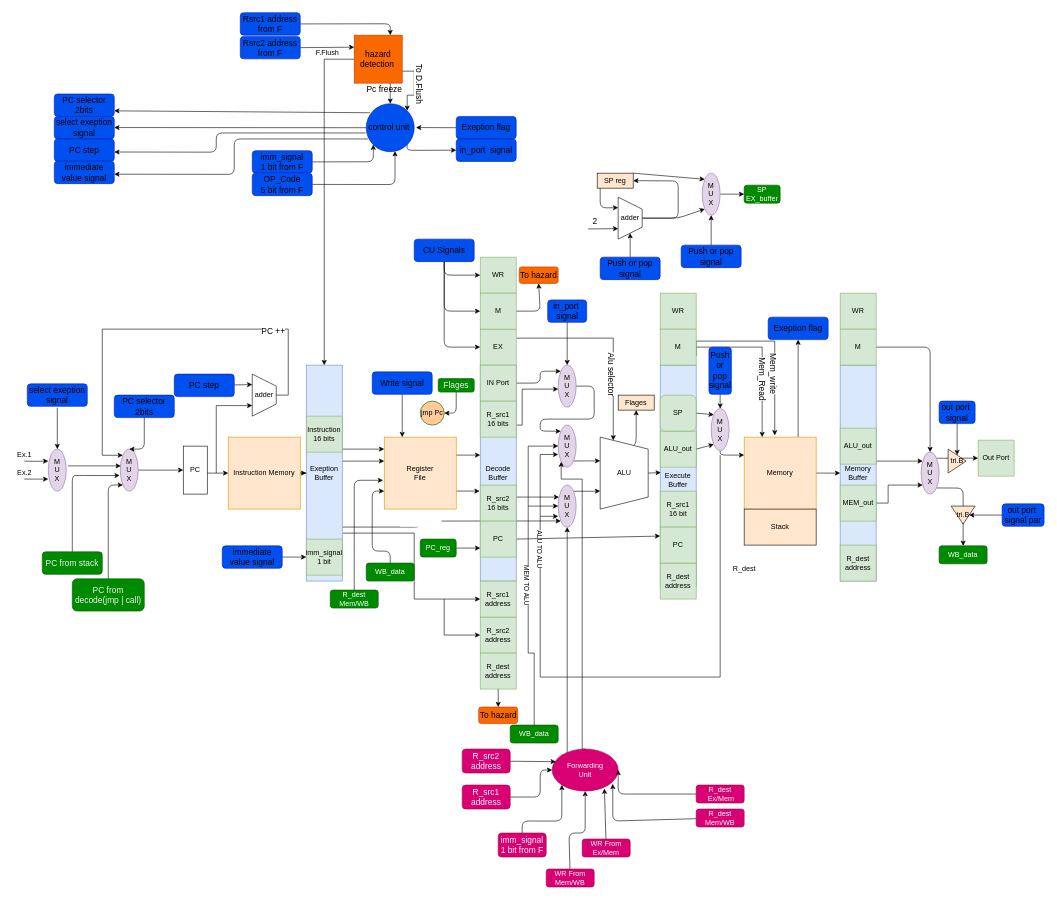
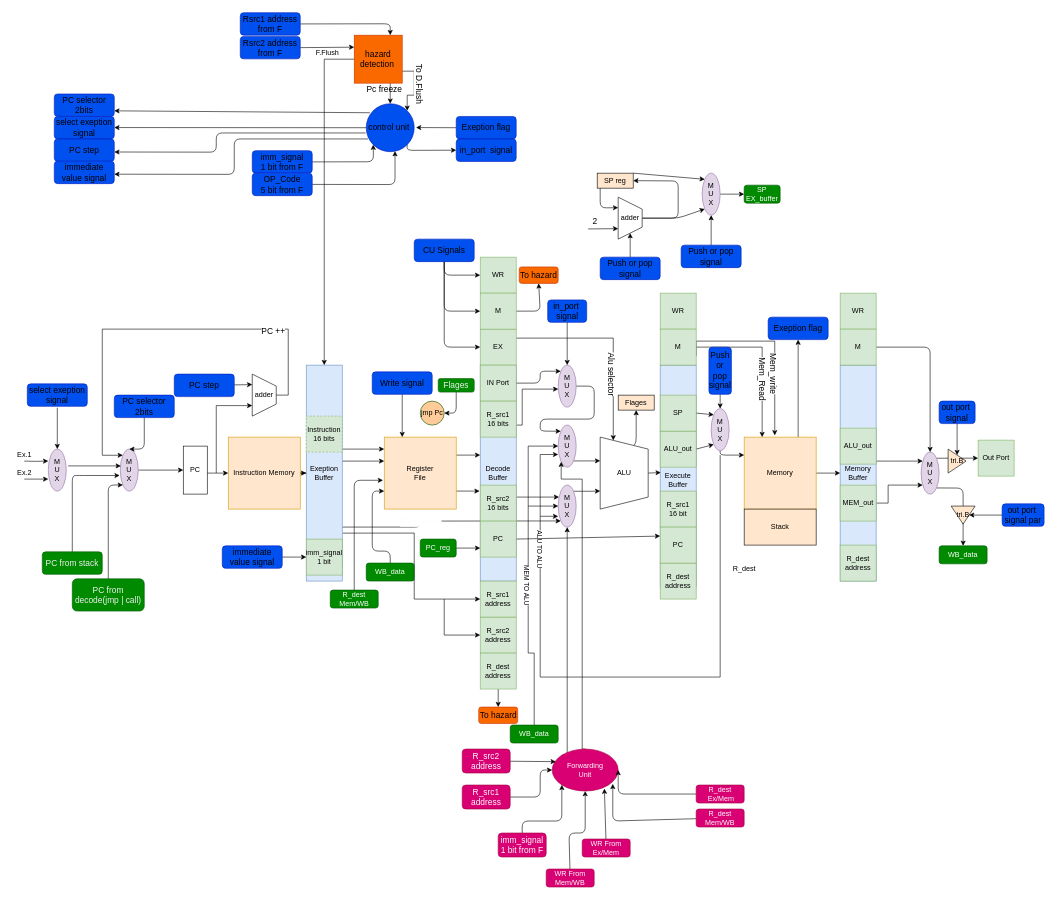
node "SP": shape rounded rectangle -> rectangle
node "Instruction 16 bits": style solid -> dashed
